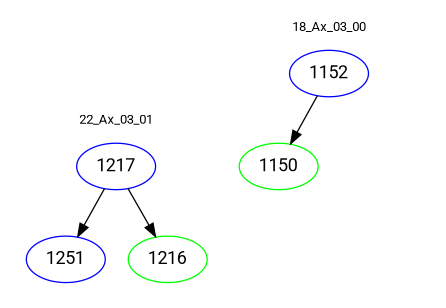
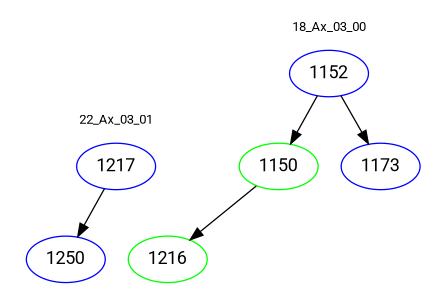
node "1173": added
edge "1217" -> "1216": now "1150" -> "1216"
node "1251": label "1251" -> "1250"
